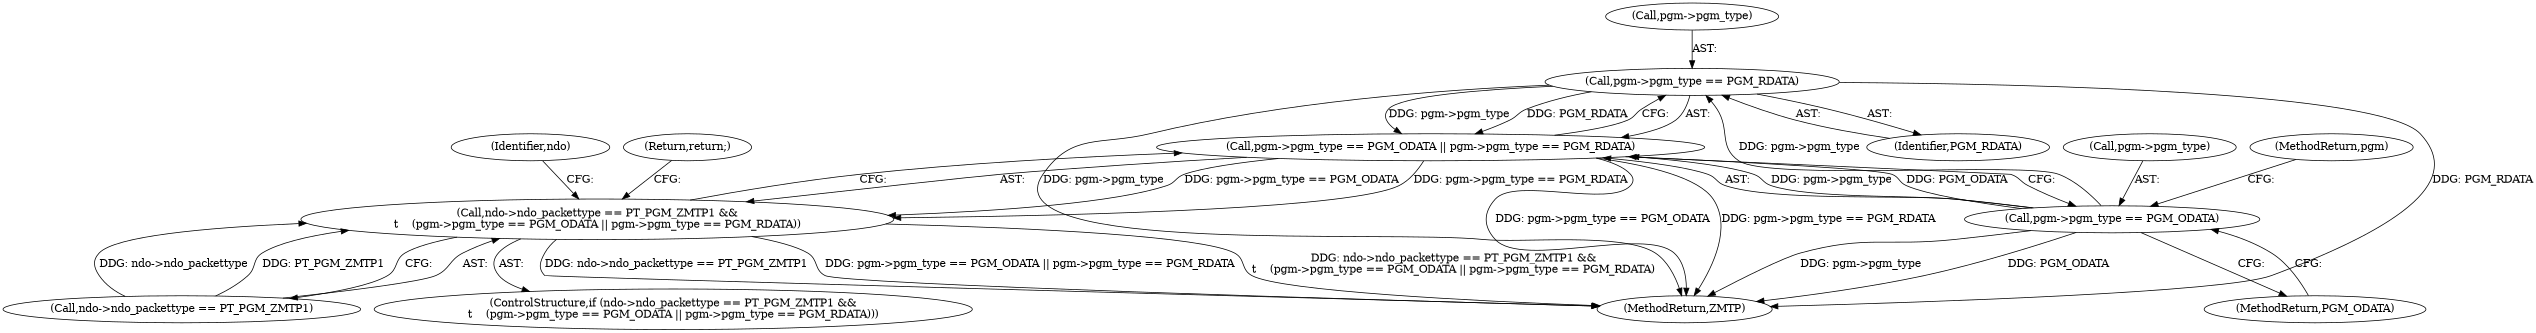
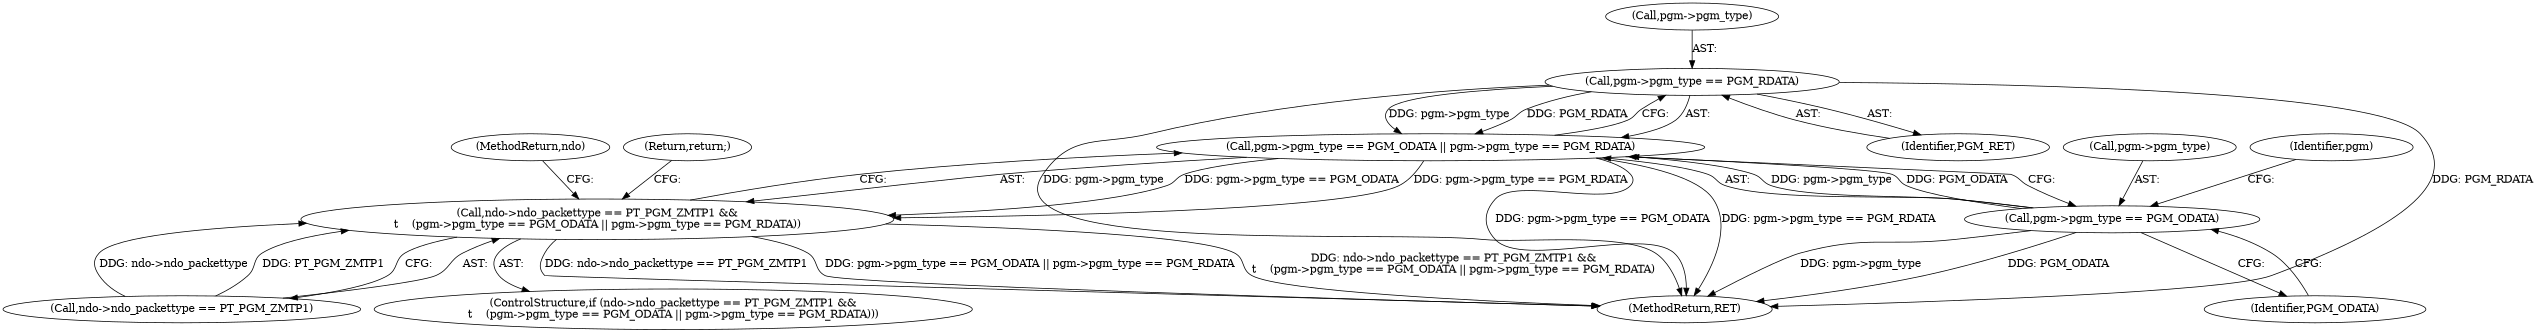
node "(Identifier,ndo)": label "(Identifier,ndo)" -> "(MethodReturn,ndo)"
node "(Identifier,PGM_RDATA)": label "(Identifier,PGM_RDATA)" -> "(Identifier,PGM_RET)"
node "(MethodReturn,pgm)": label "(MethodReturn,pgm)" -> "(Identifier,pgm)"
edge "(Call,pgm->pgm_type == PGM_ODATA)" -> "(Call,pgm->pgm_type == PGM_RDATA)": removed, label "DDG: pgm->pgm_type"
node "(MethodReturn,ZMTP)": label "(MethodReturn,ZMTP)" -> "(MethodReturn,RET)"
node "(MethodReturn,PGM_ODATA)": label "(MethodReturn,PGM_ODATA)" -> "(Identifier,PGM_ODATA)"
